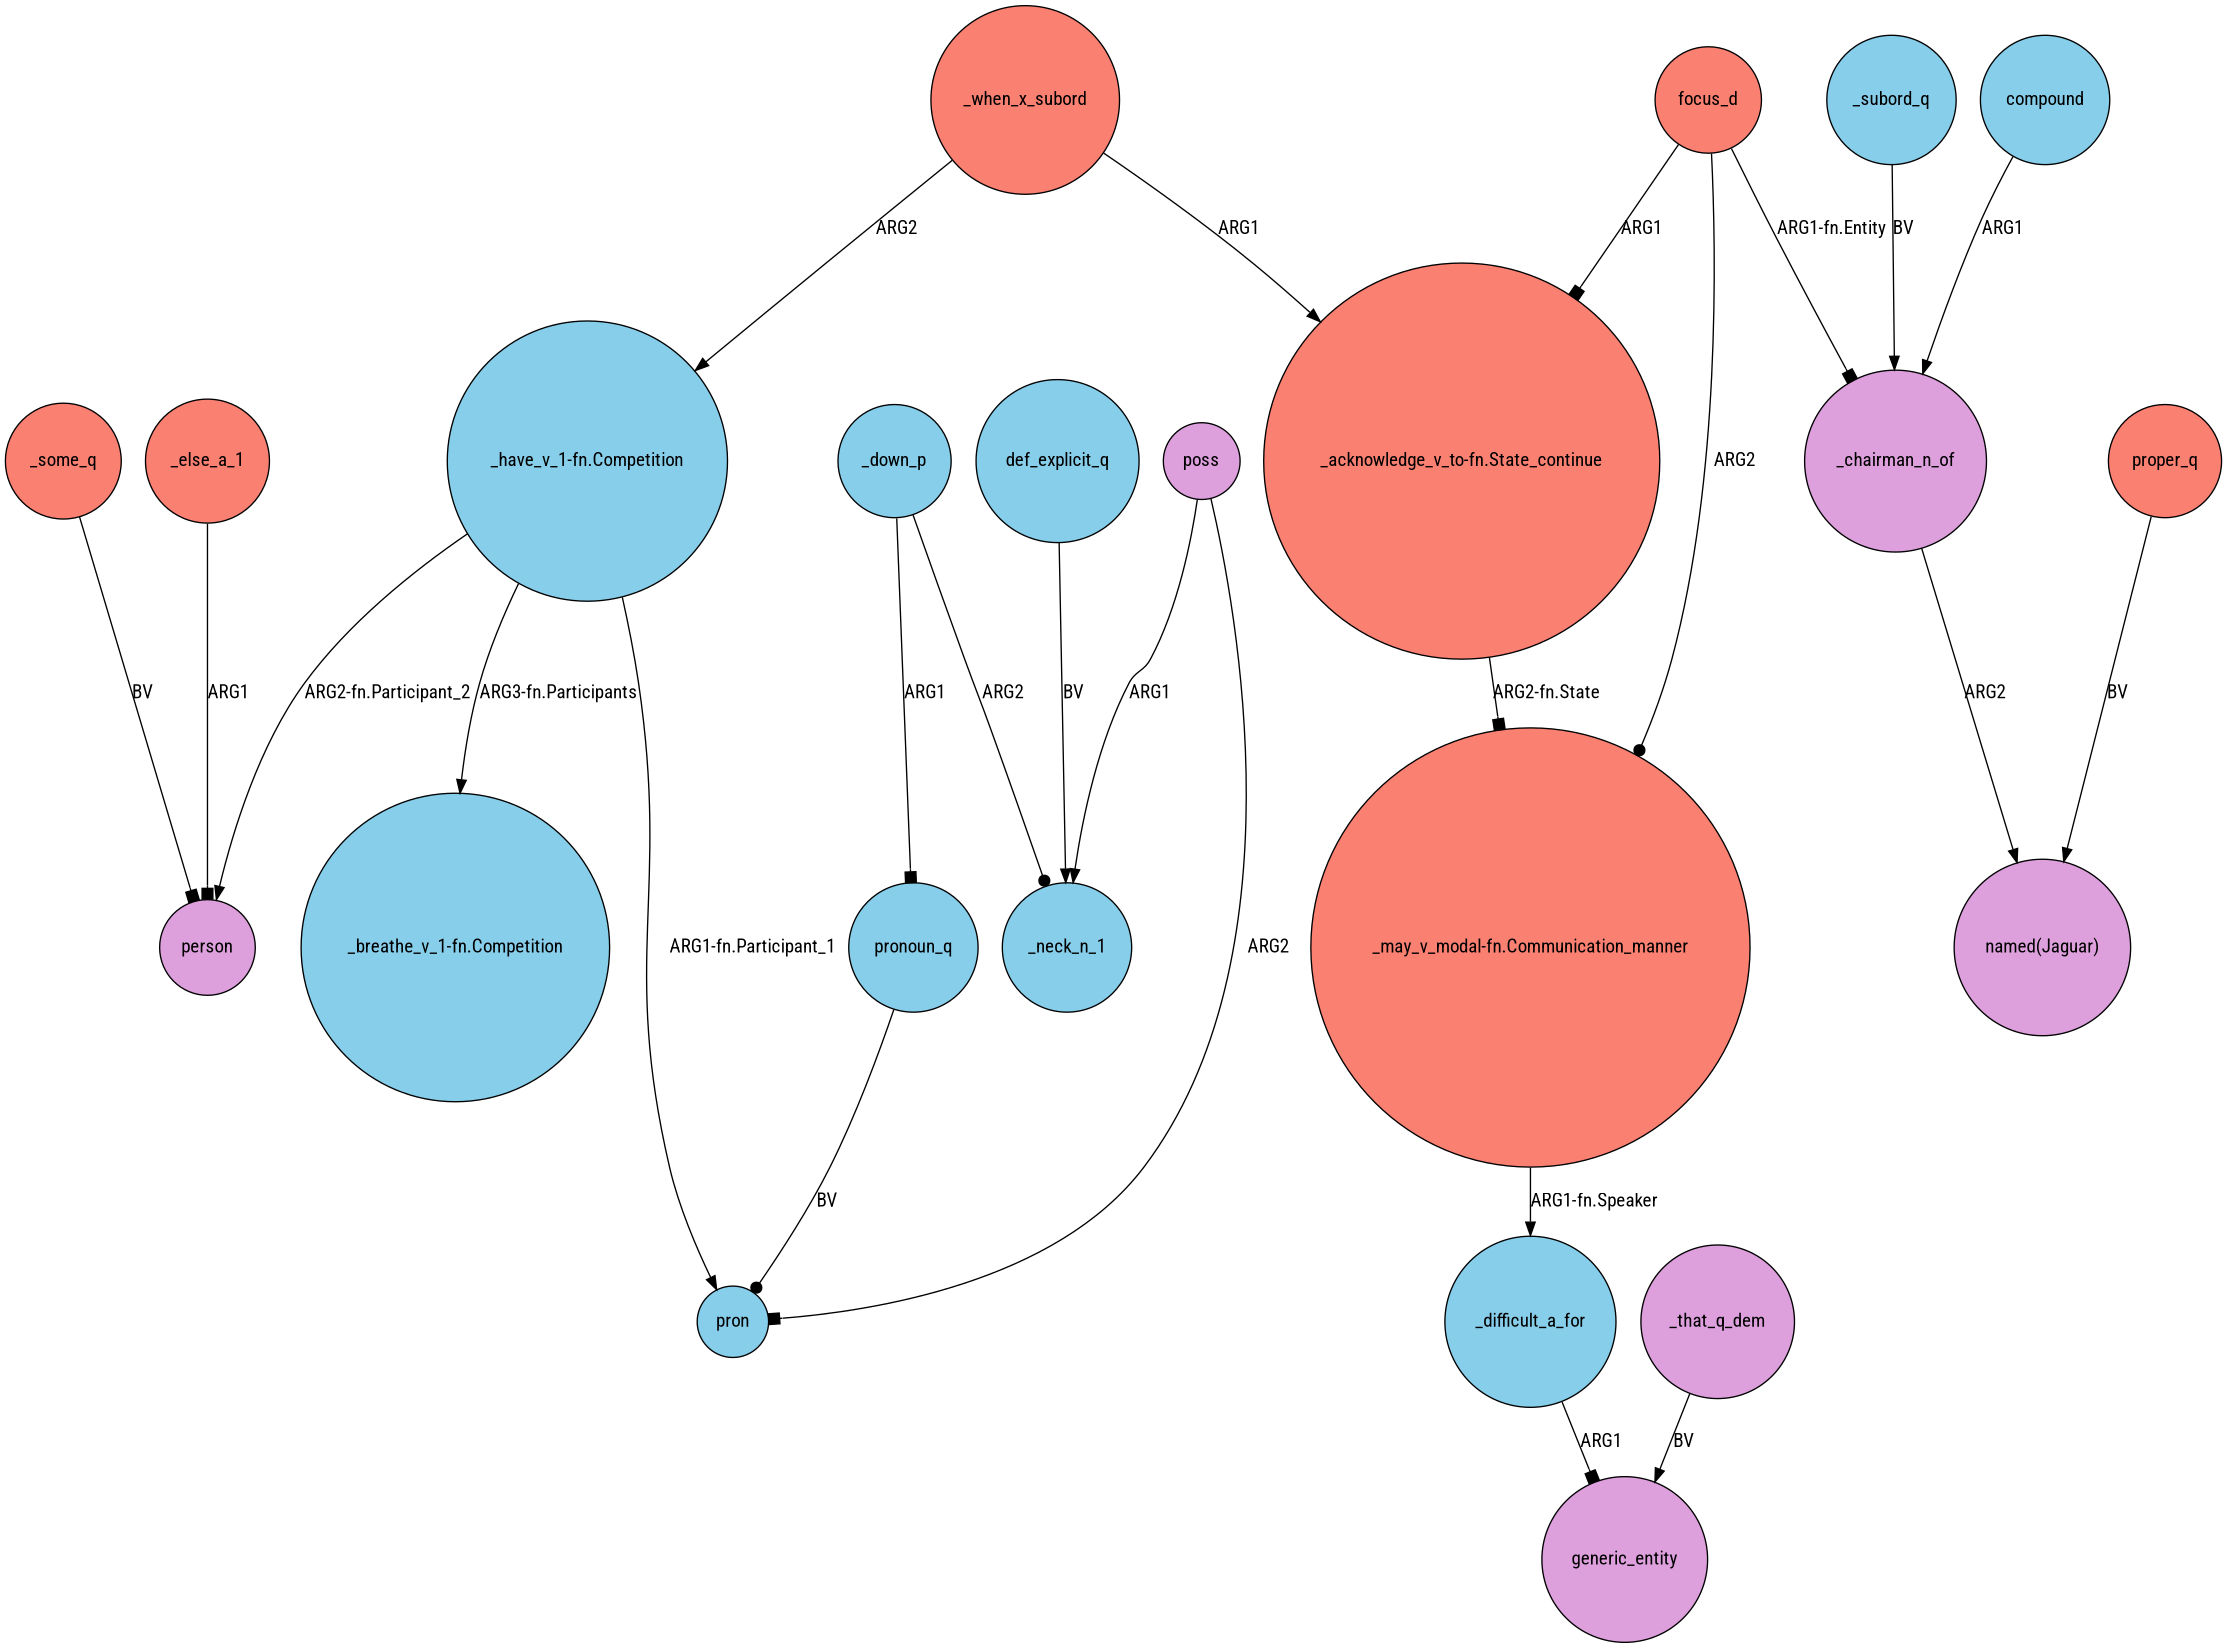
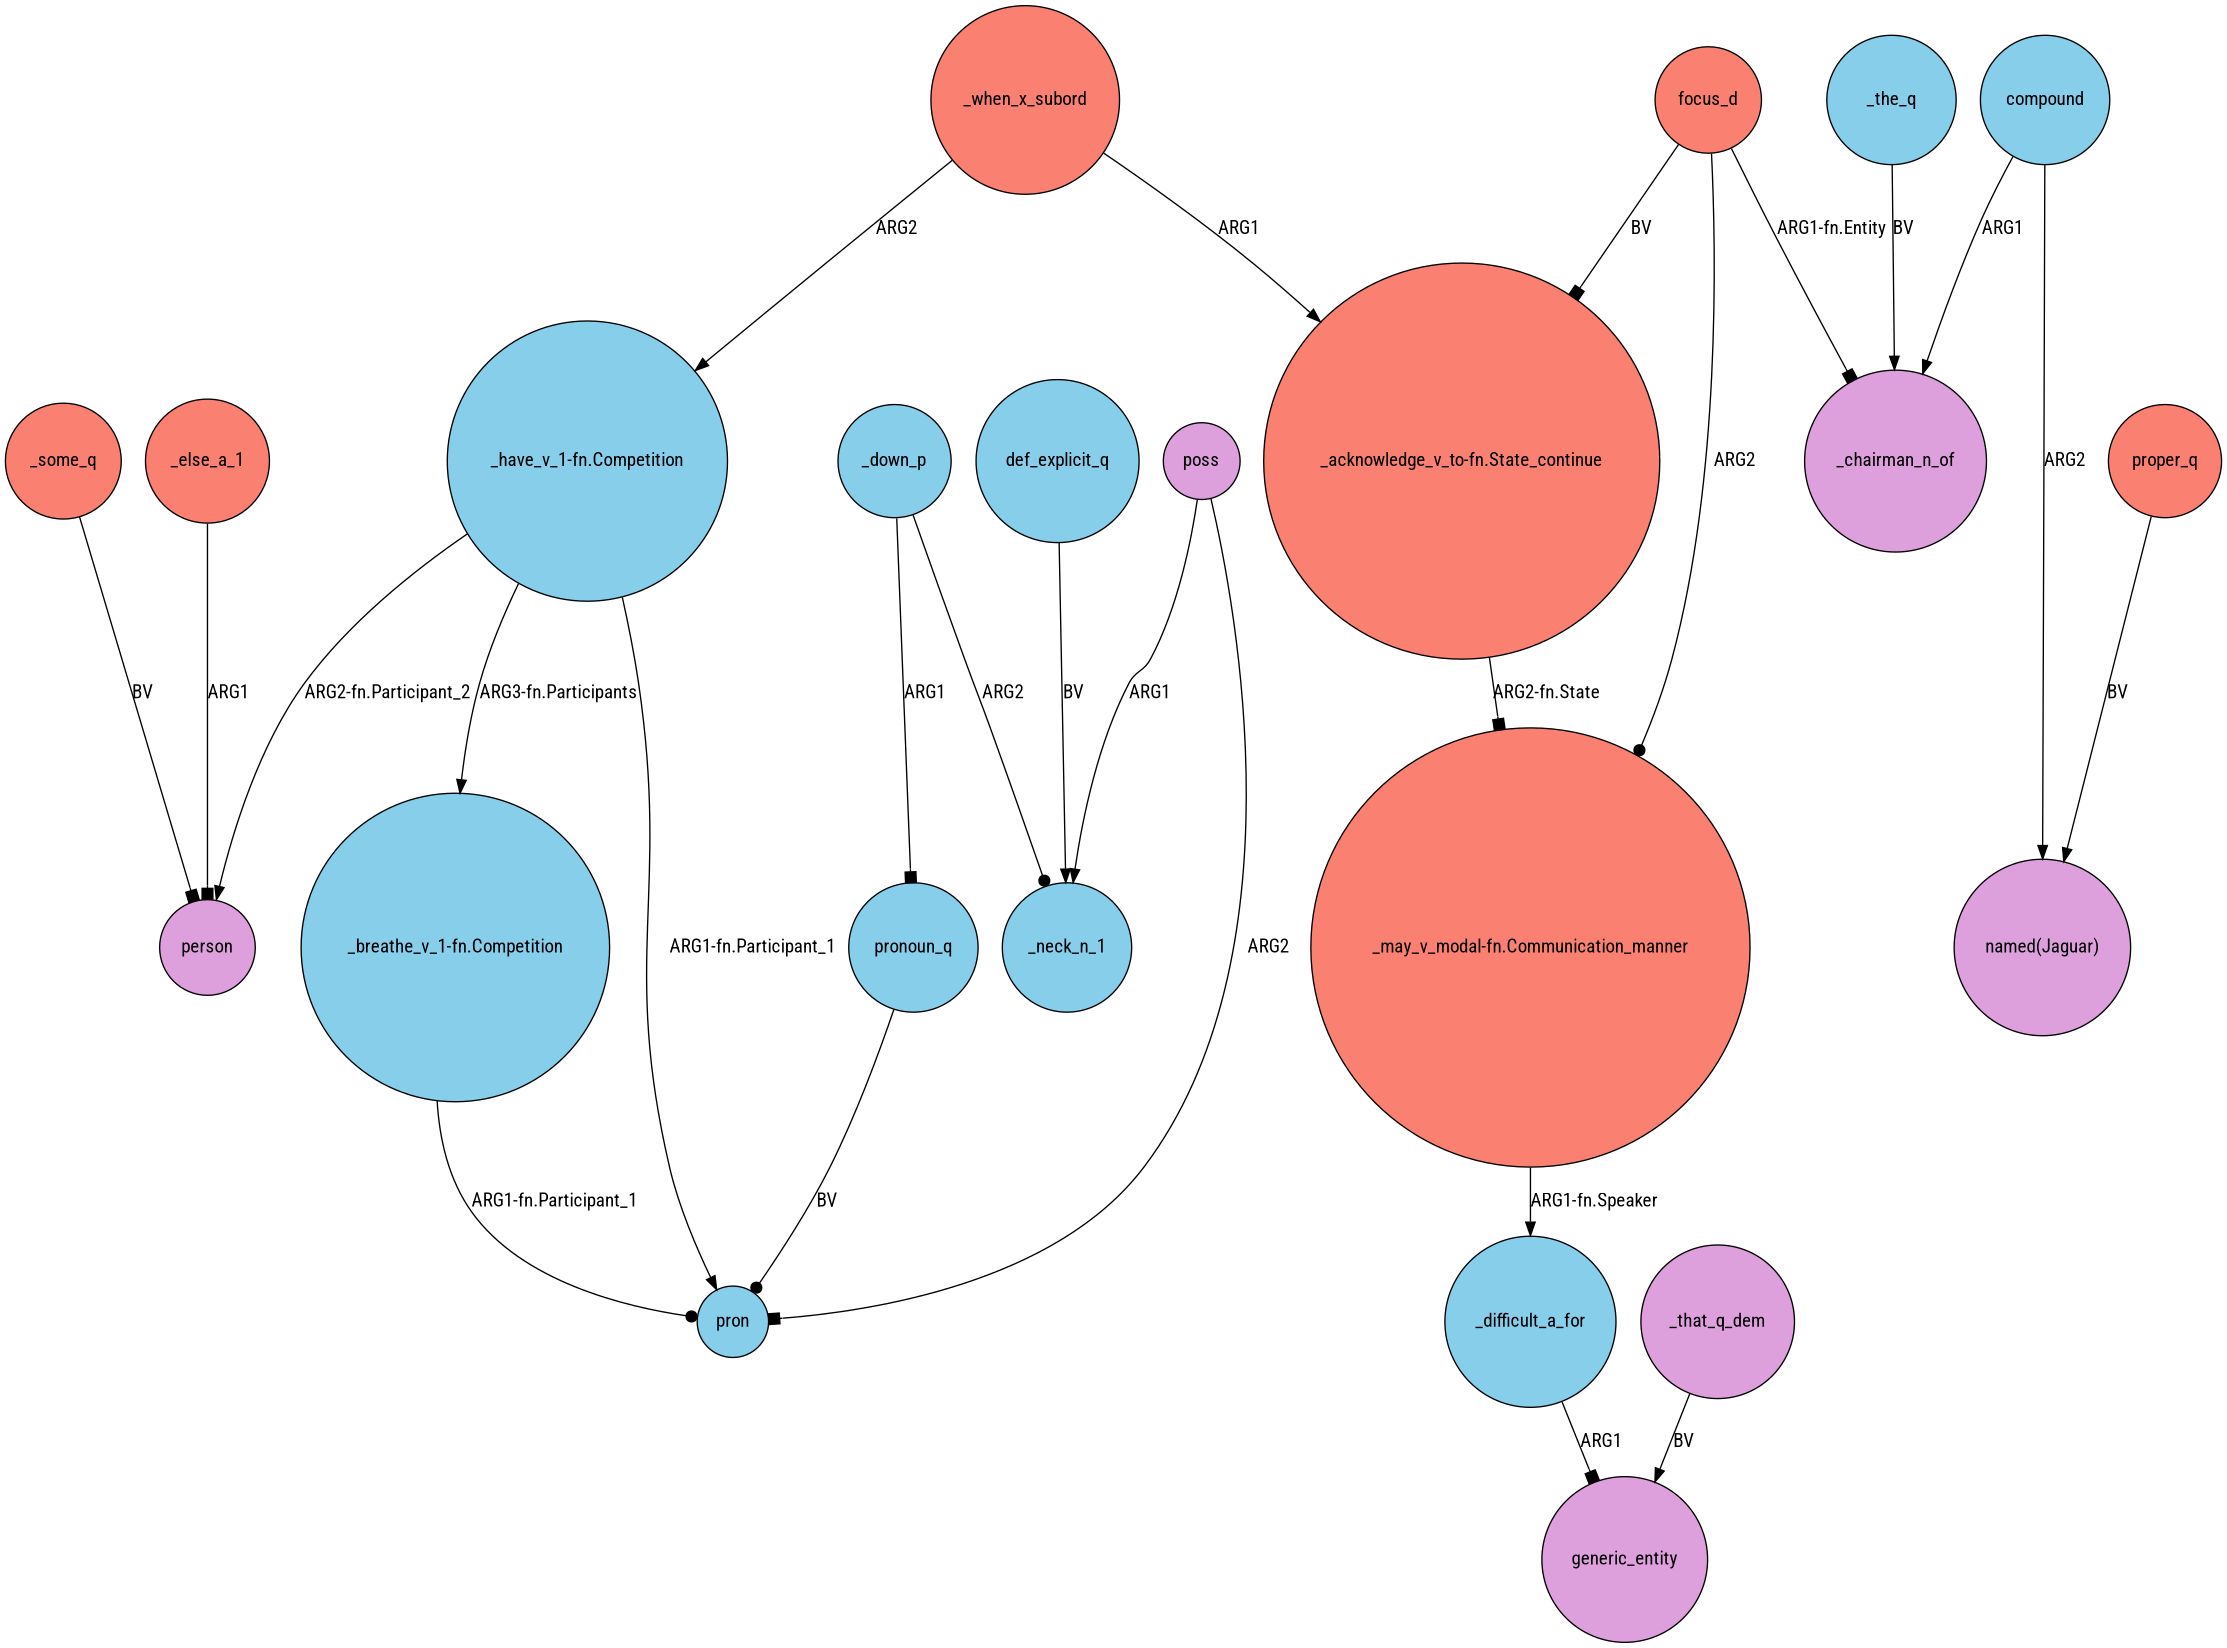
node "_subord_q": label "_subord_q" -> "_the_q"
edge "focus_d" -> "_acknowledge_v_to-fn.State_continue": label "ARG1" -> "BV"
edge "_chairman_n_of" -> "named(Jaguar)": now "compound" -> "named(Jaguar)"
edge "_breathe_v_1-fn.Competition" -> "pron": added, label "ARG1-fn.Participant_1"
